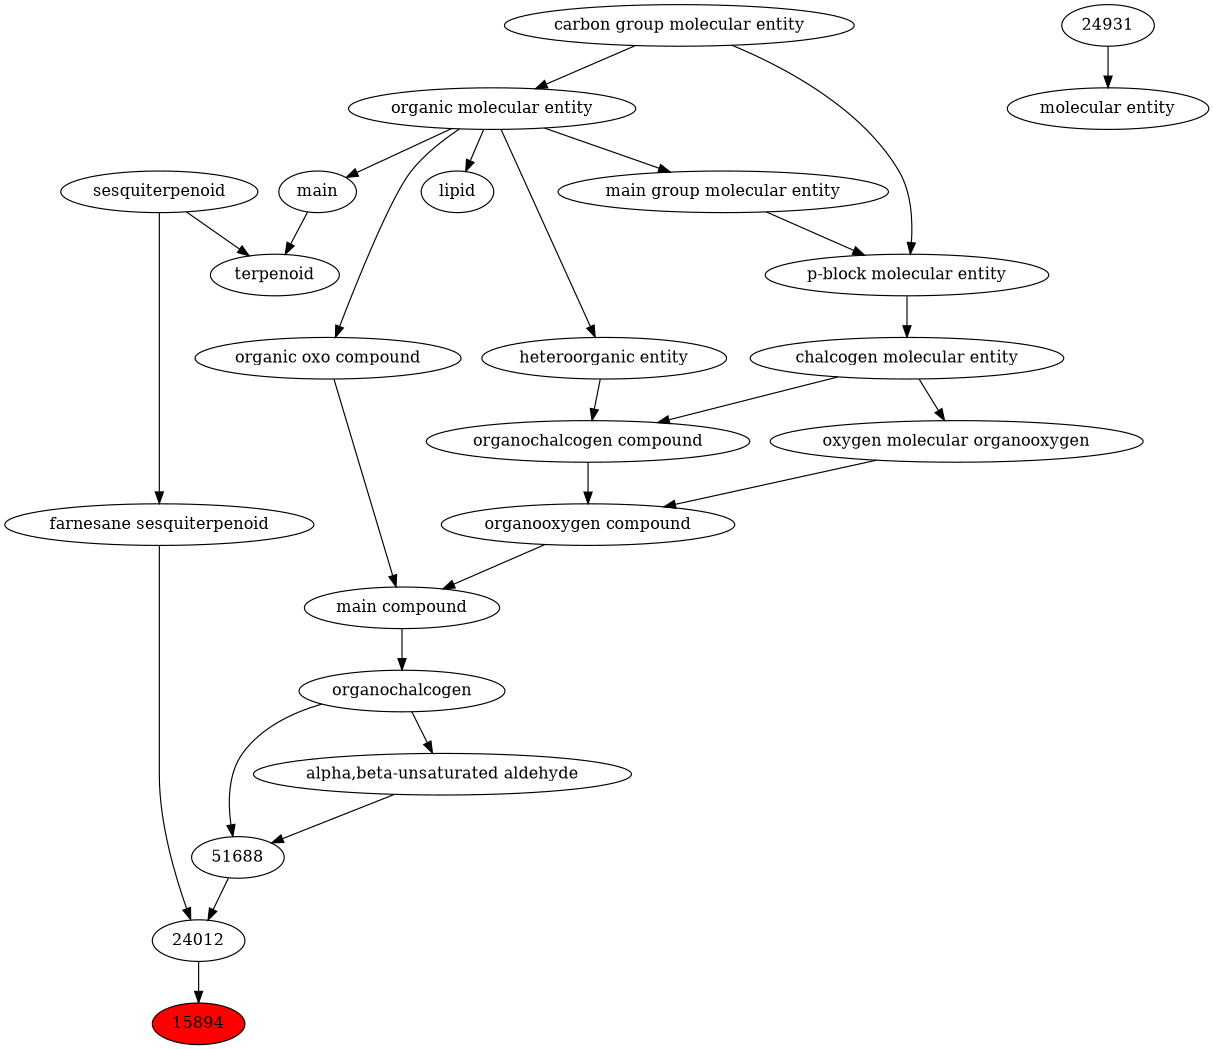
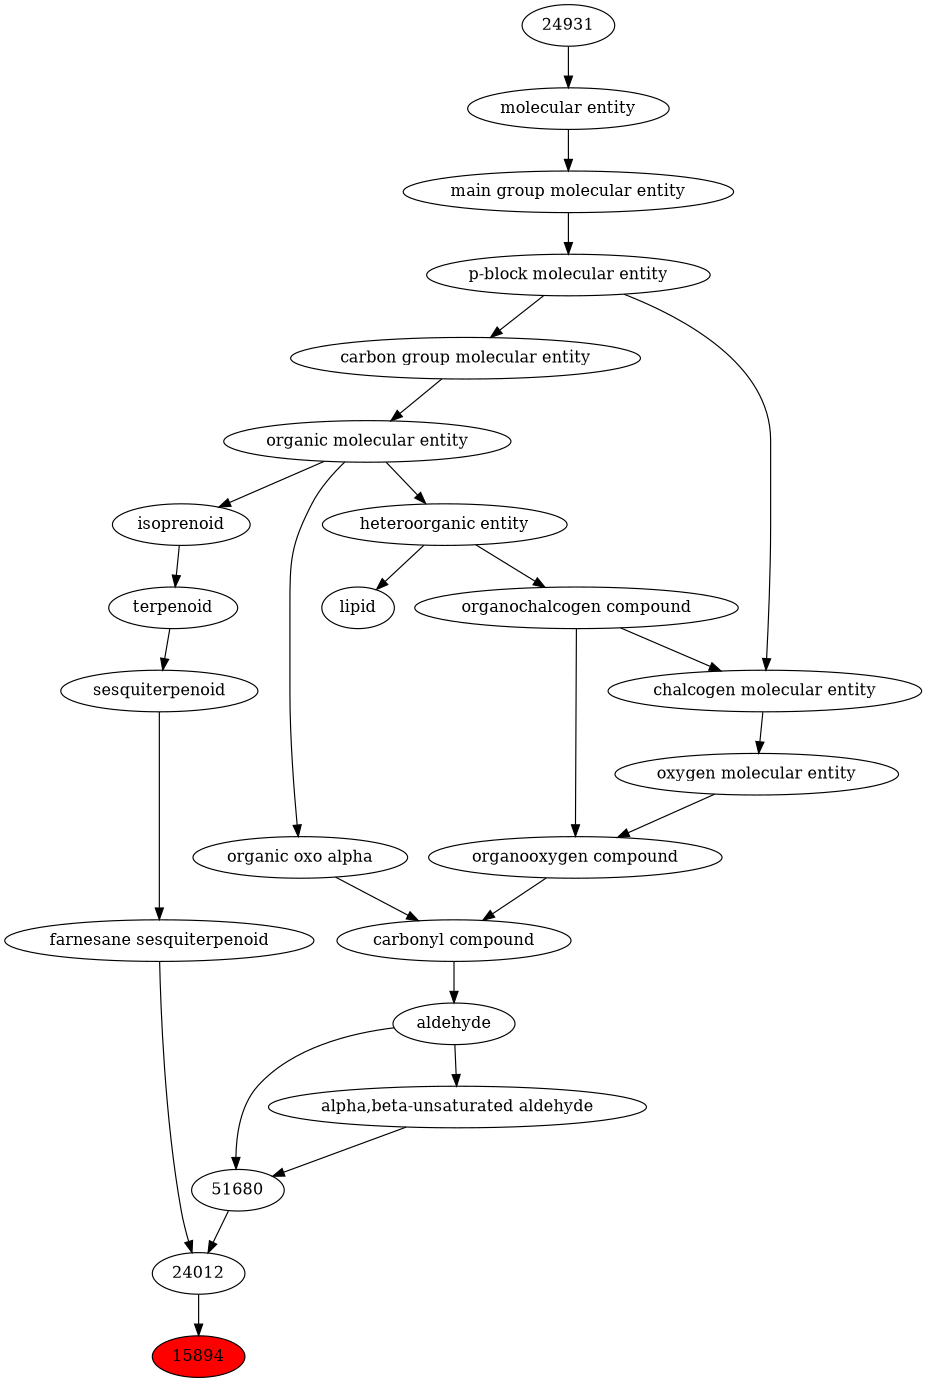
edge "carbon group molecular entity" -> "p-block molecular entity": reversed
edge "organic molecular entity" -> "lipid": now "heteroorganic entity" -> "lipid"
edge "organic molecular entity" -> "main group molecular entity": now "molecular entity" -> "main group molecular entity"
node "main": label "main" -> "isoprenoid"
edge "sesquiterpenoid" -> "terpenoid": reversed
node "organic oxo compound": label "organic oxo compound" -> "organic oxo alpha"
edge "chalcogen molecular entity" -> "organochalcogen compound": reversed
node "oxygen molecular organooxygen": label "oxygen molecular organooxygen" -> "oxygen molecular entity"
node "main compound": label "main compound" -> "carbonyl compound"
node "organochalcogen": label "organochalcogen" -> "aldehyde"
node "51688": label "51688" -> "51680"
